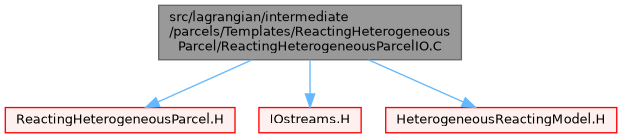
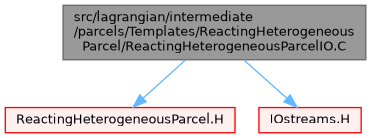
node "HeterogeneousReactingModel.H": removed
